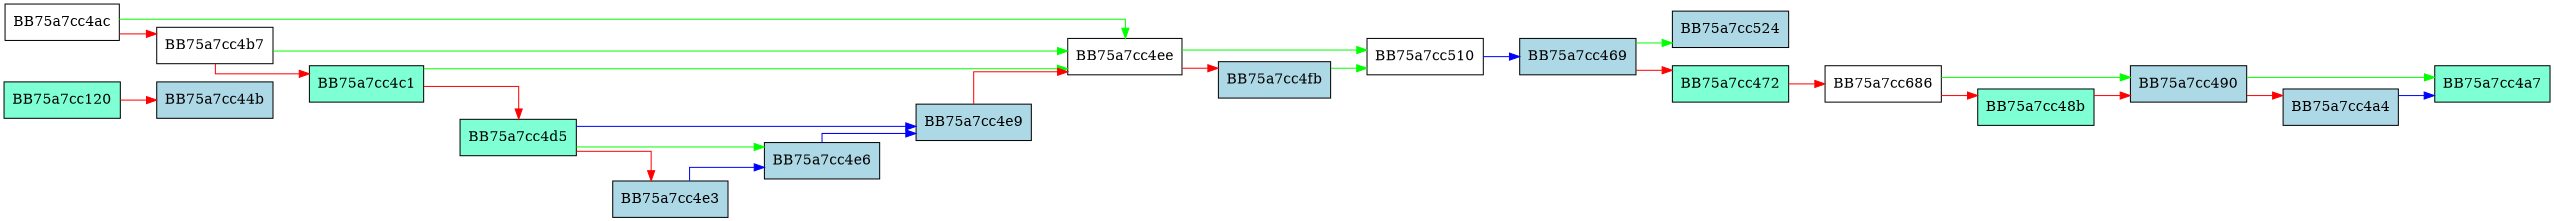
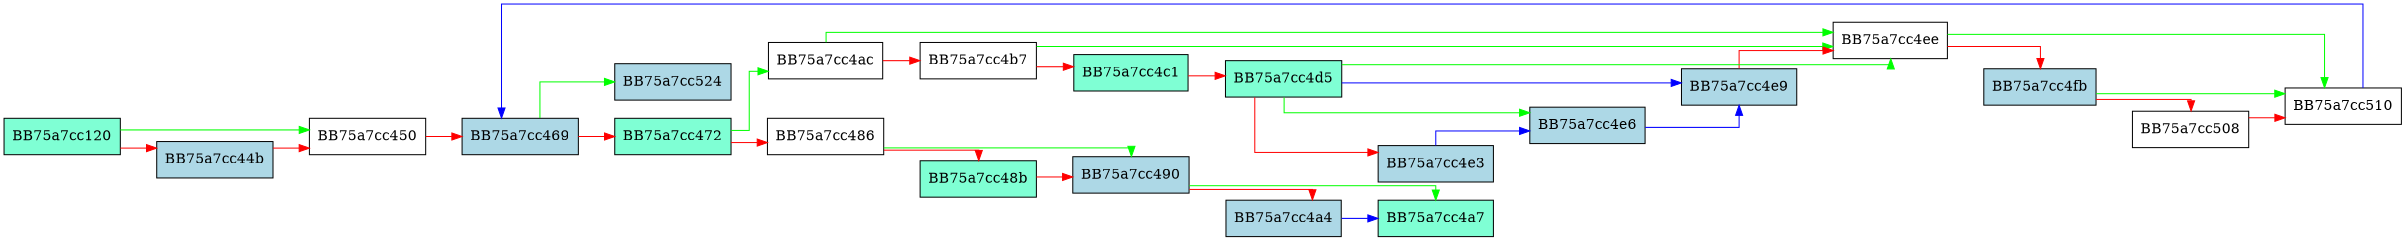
edge "BB75a7cc4c1" -> "BB75a7cc4ee": now "BB75a7cc4d5" -> "BB75a7cc4ee"
node "BB75a7cc686": label "BB75a7cc686" -> "BB75a7cc486"
edge "BB75a7cc472" -> "BB75a7cc4ac": added
node "BB75a7cc508": added
node "BB75a7cc450": added
